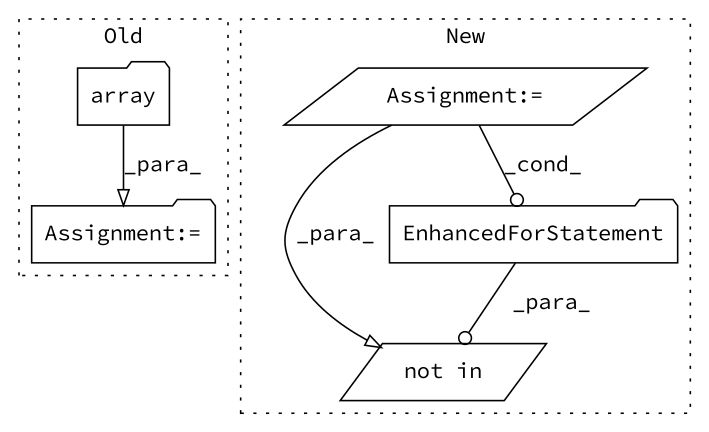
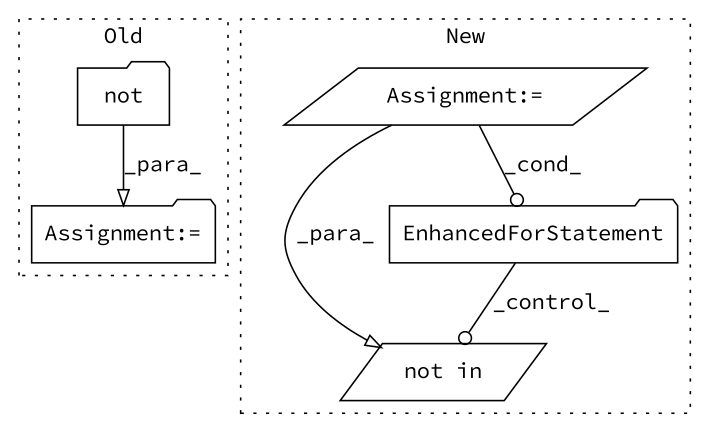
node "array": label "array" -> "not"
edge "EnhancedForStatement" -> "not in": label "_para_" -> "_control_"
